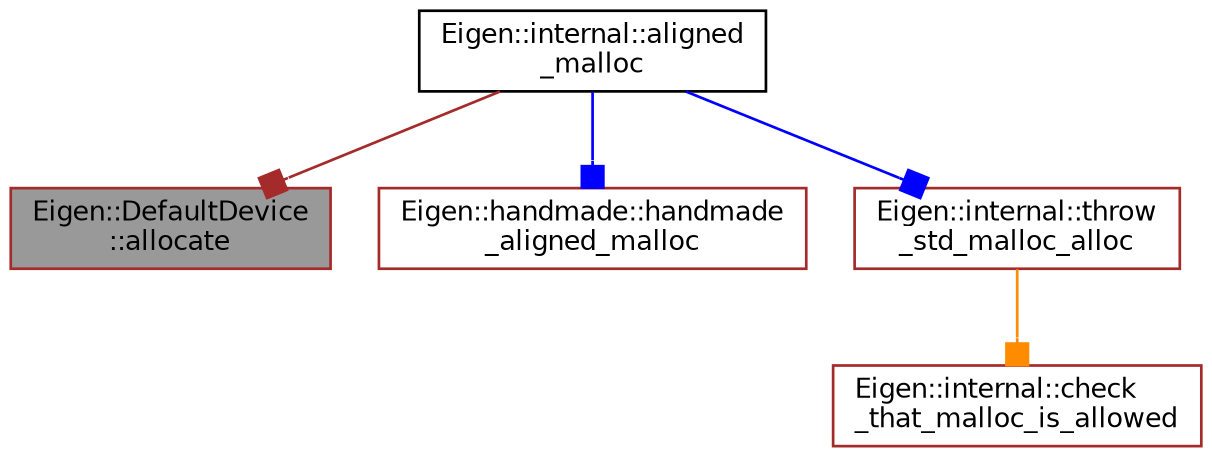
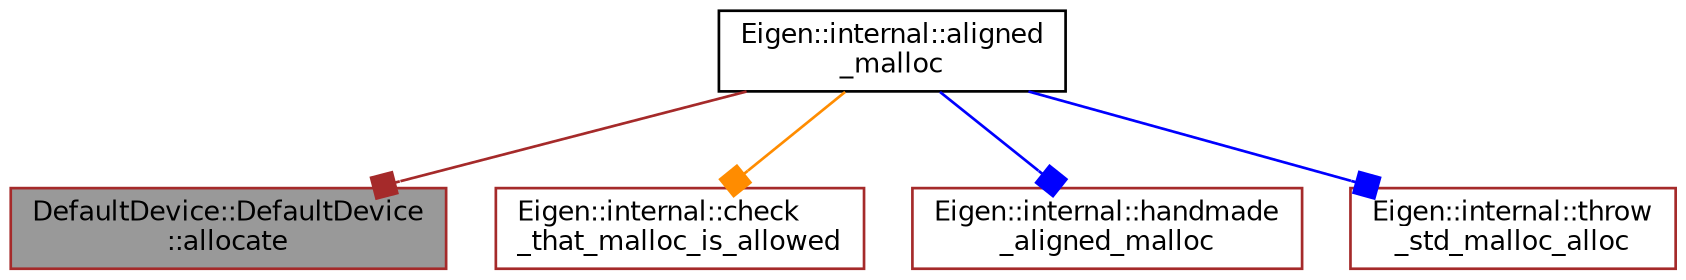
node "Eigen::DefaultDevice ::allocate": label "Eigen::DefaultDevice ::allocate" -> "DefaultDevice::DefaultDevice ::allocate"
node "Eigen::handmade::handmade _aligned_malloc": label "Eigen::handmade::handmade _aligned_malloc" -> "Eigen::internal::handmade _aligned_malloc"
edge "Eigen::internal::throw _std_malloc_alloc" -> "Eigen::internal::check _that_malloc_is_allowed": now "Eigen::internal::aligned _malloc" -> "Eigen::internal::check _that_malloc_is_allowed"
